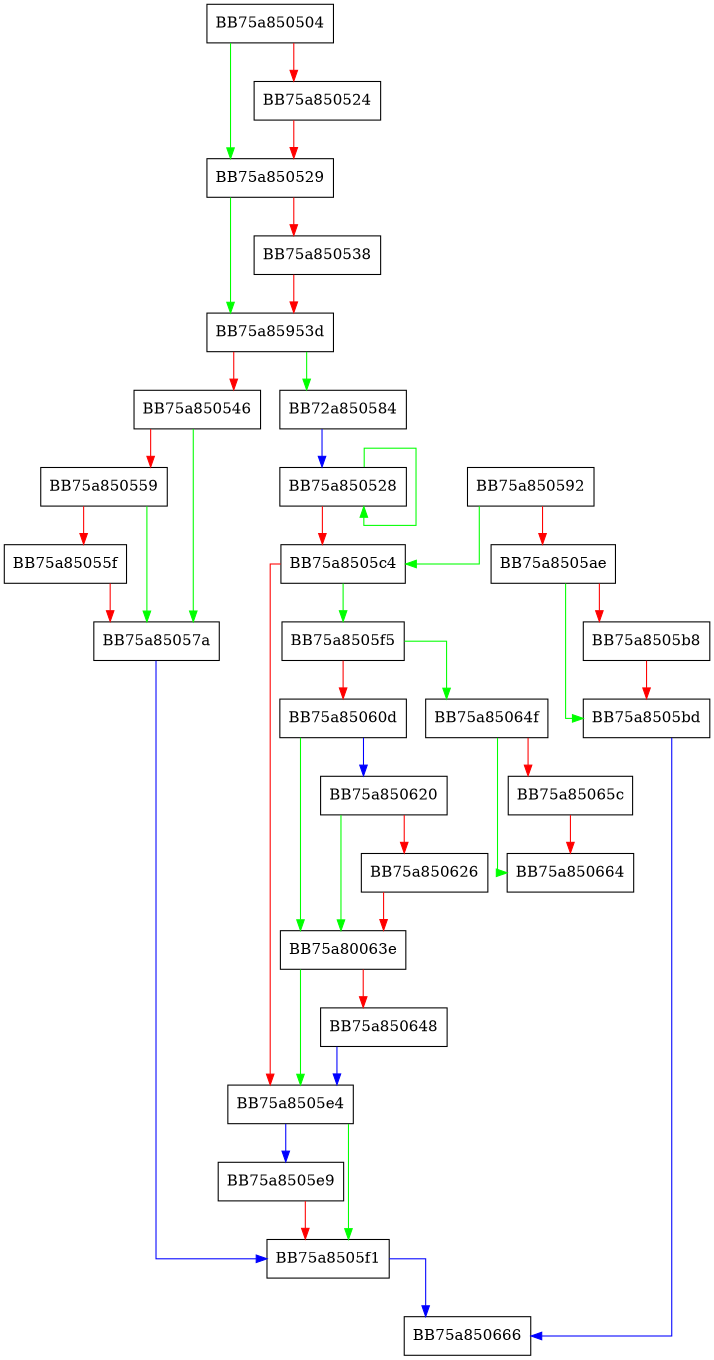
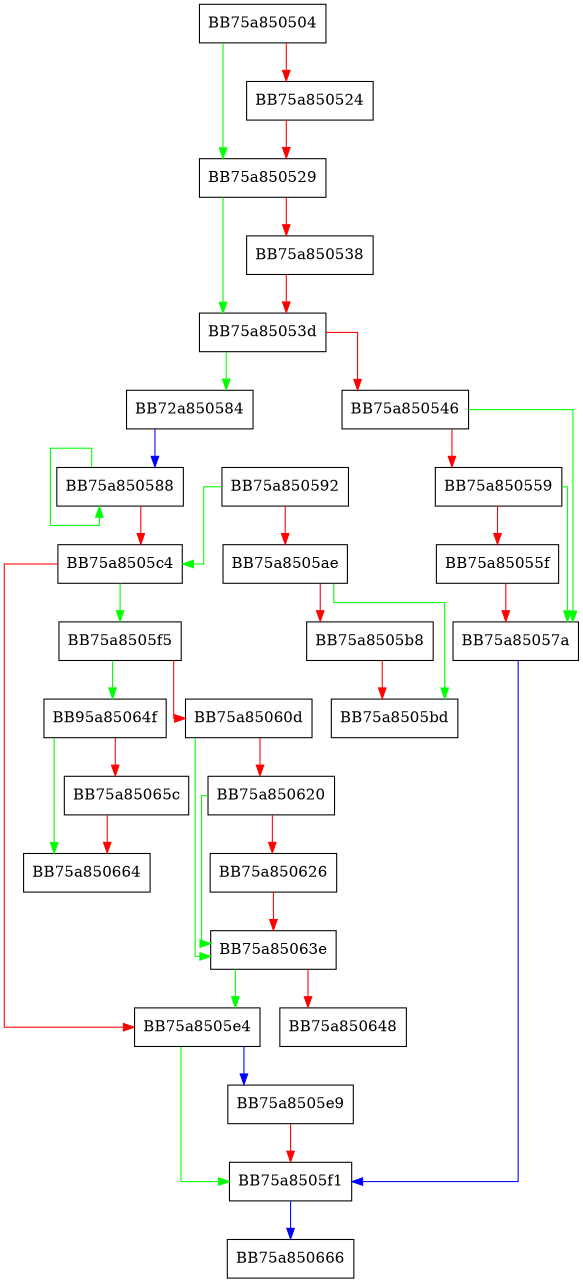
node "BB75a85953d": label "BB75a85953d" -> "BB75a85053d"
node "BB75a850528": label "BB75a850528" -> "BB75a850588"
node "BB75a85064f": label "BB75a85064f" -> "BB95a85064f"
edge "BB75a85060d" -> "BB75a850620": color blue -> red
node "BB75a80063e": label "BB75a80063e" -> "BB75a85063e"
edge "BB75a850648" -> "BB75a8505e4": removed
edge "BB75a8505bd" -> "BB75a850666": removed
